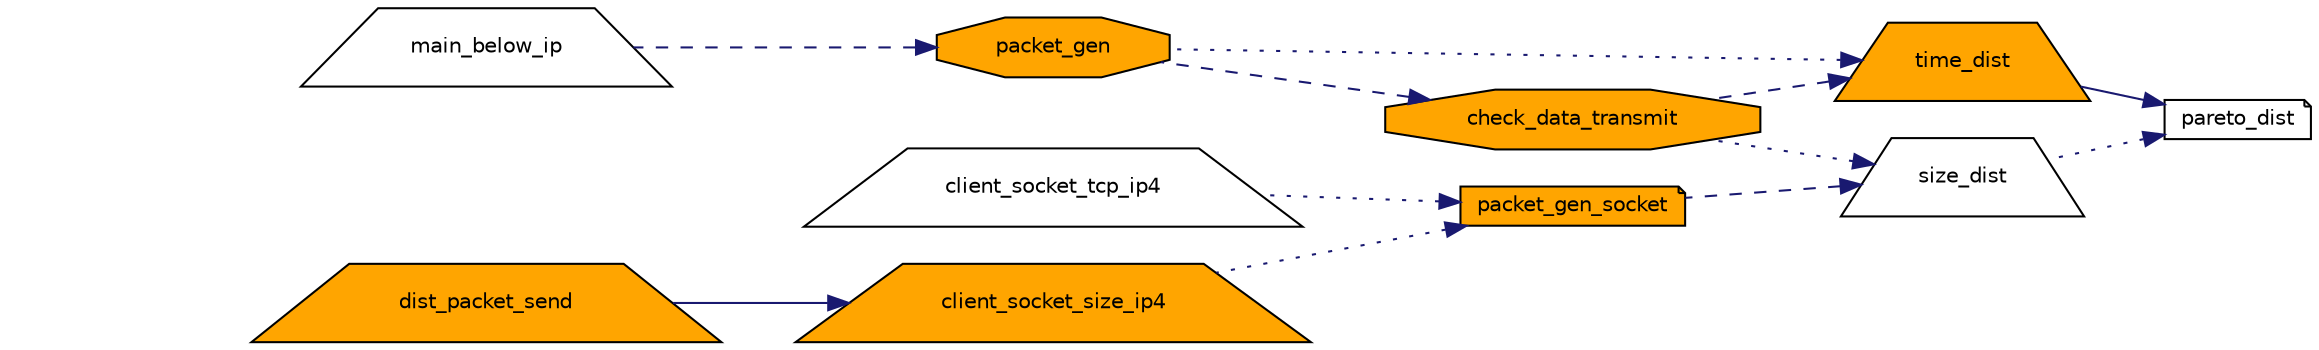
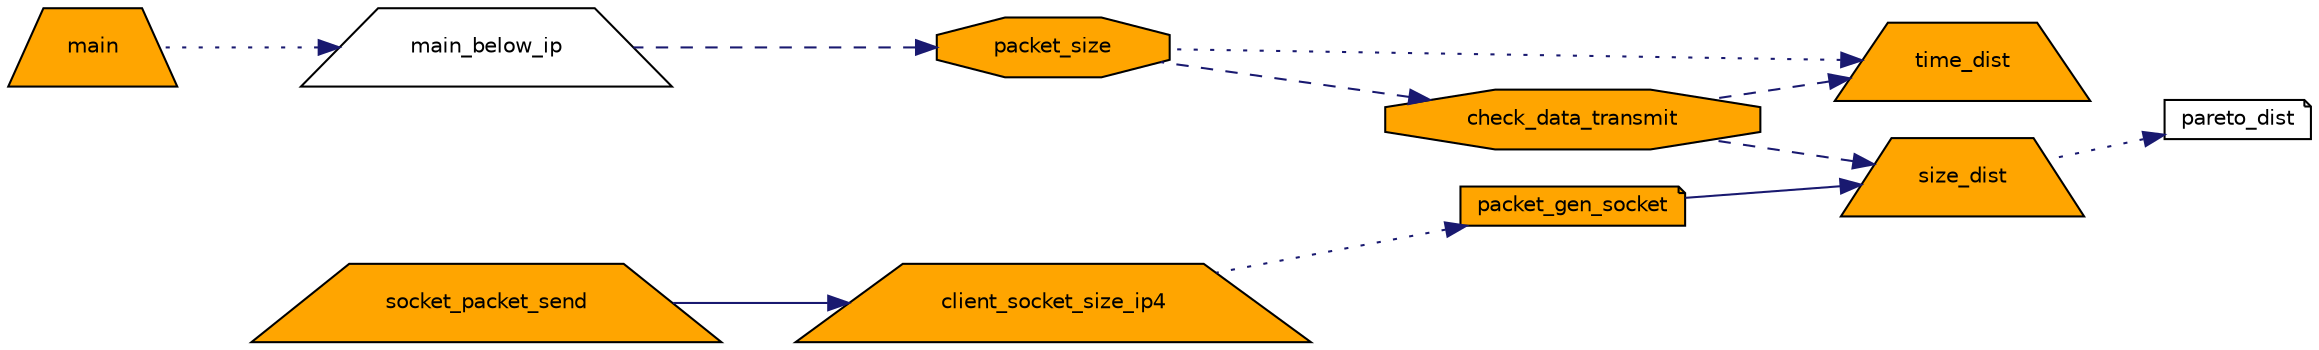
node "main": added
node "packet_gen": label "packet_gen" -> "packet_size"
edge "time_dist" -> "pareto_dist": removed
edge "check_data_transmit" -> "size_dist": style dotted -> dashed
node "size_dist": fillcolor white -> orange
node "client_socket_tcp_ip4": removed
edge "packet_gen_socket" -> "size_dist": style dashed -> solid
node "dist_packet_send": label "dist_packet_send" -> "socket_packet_send"
